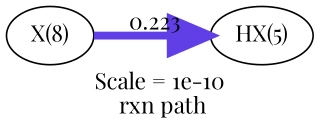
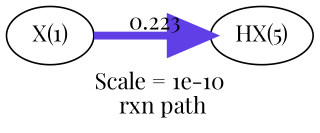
node "X(8)": label "X(8)" -> "X(1)"
